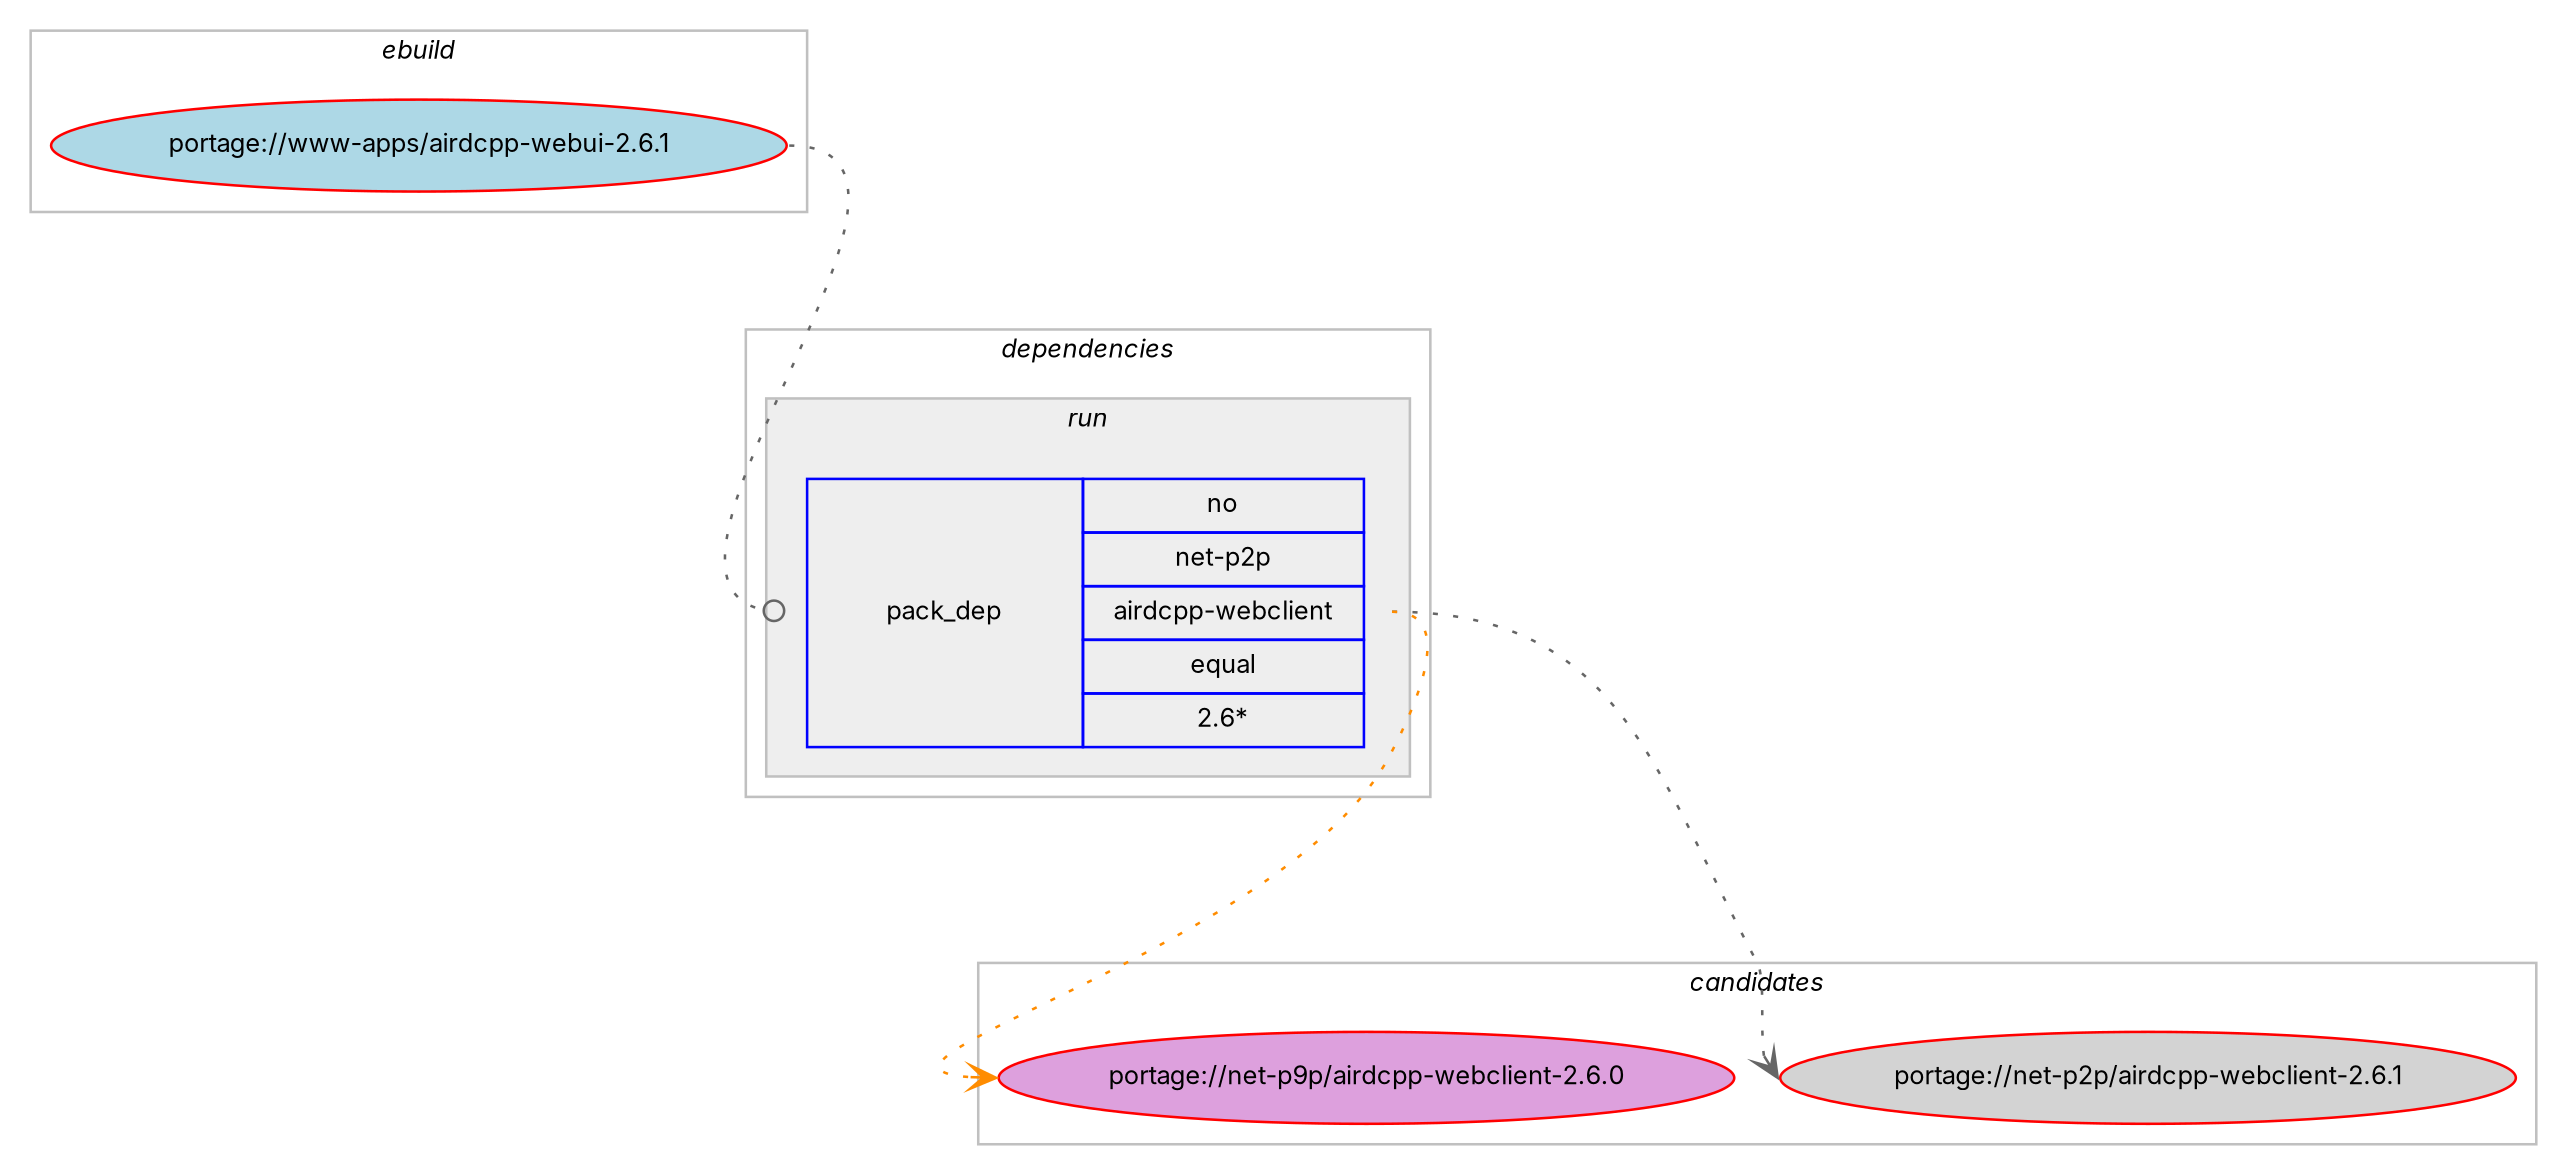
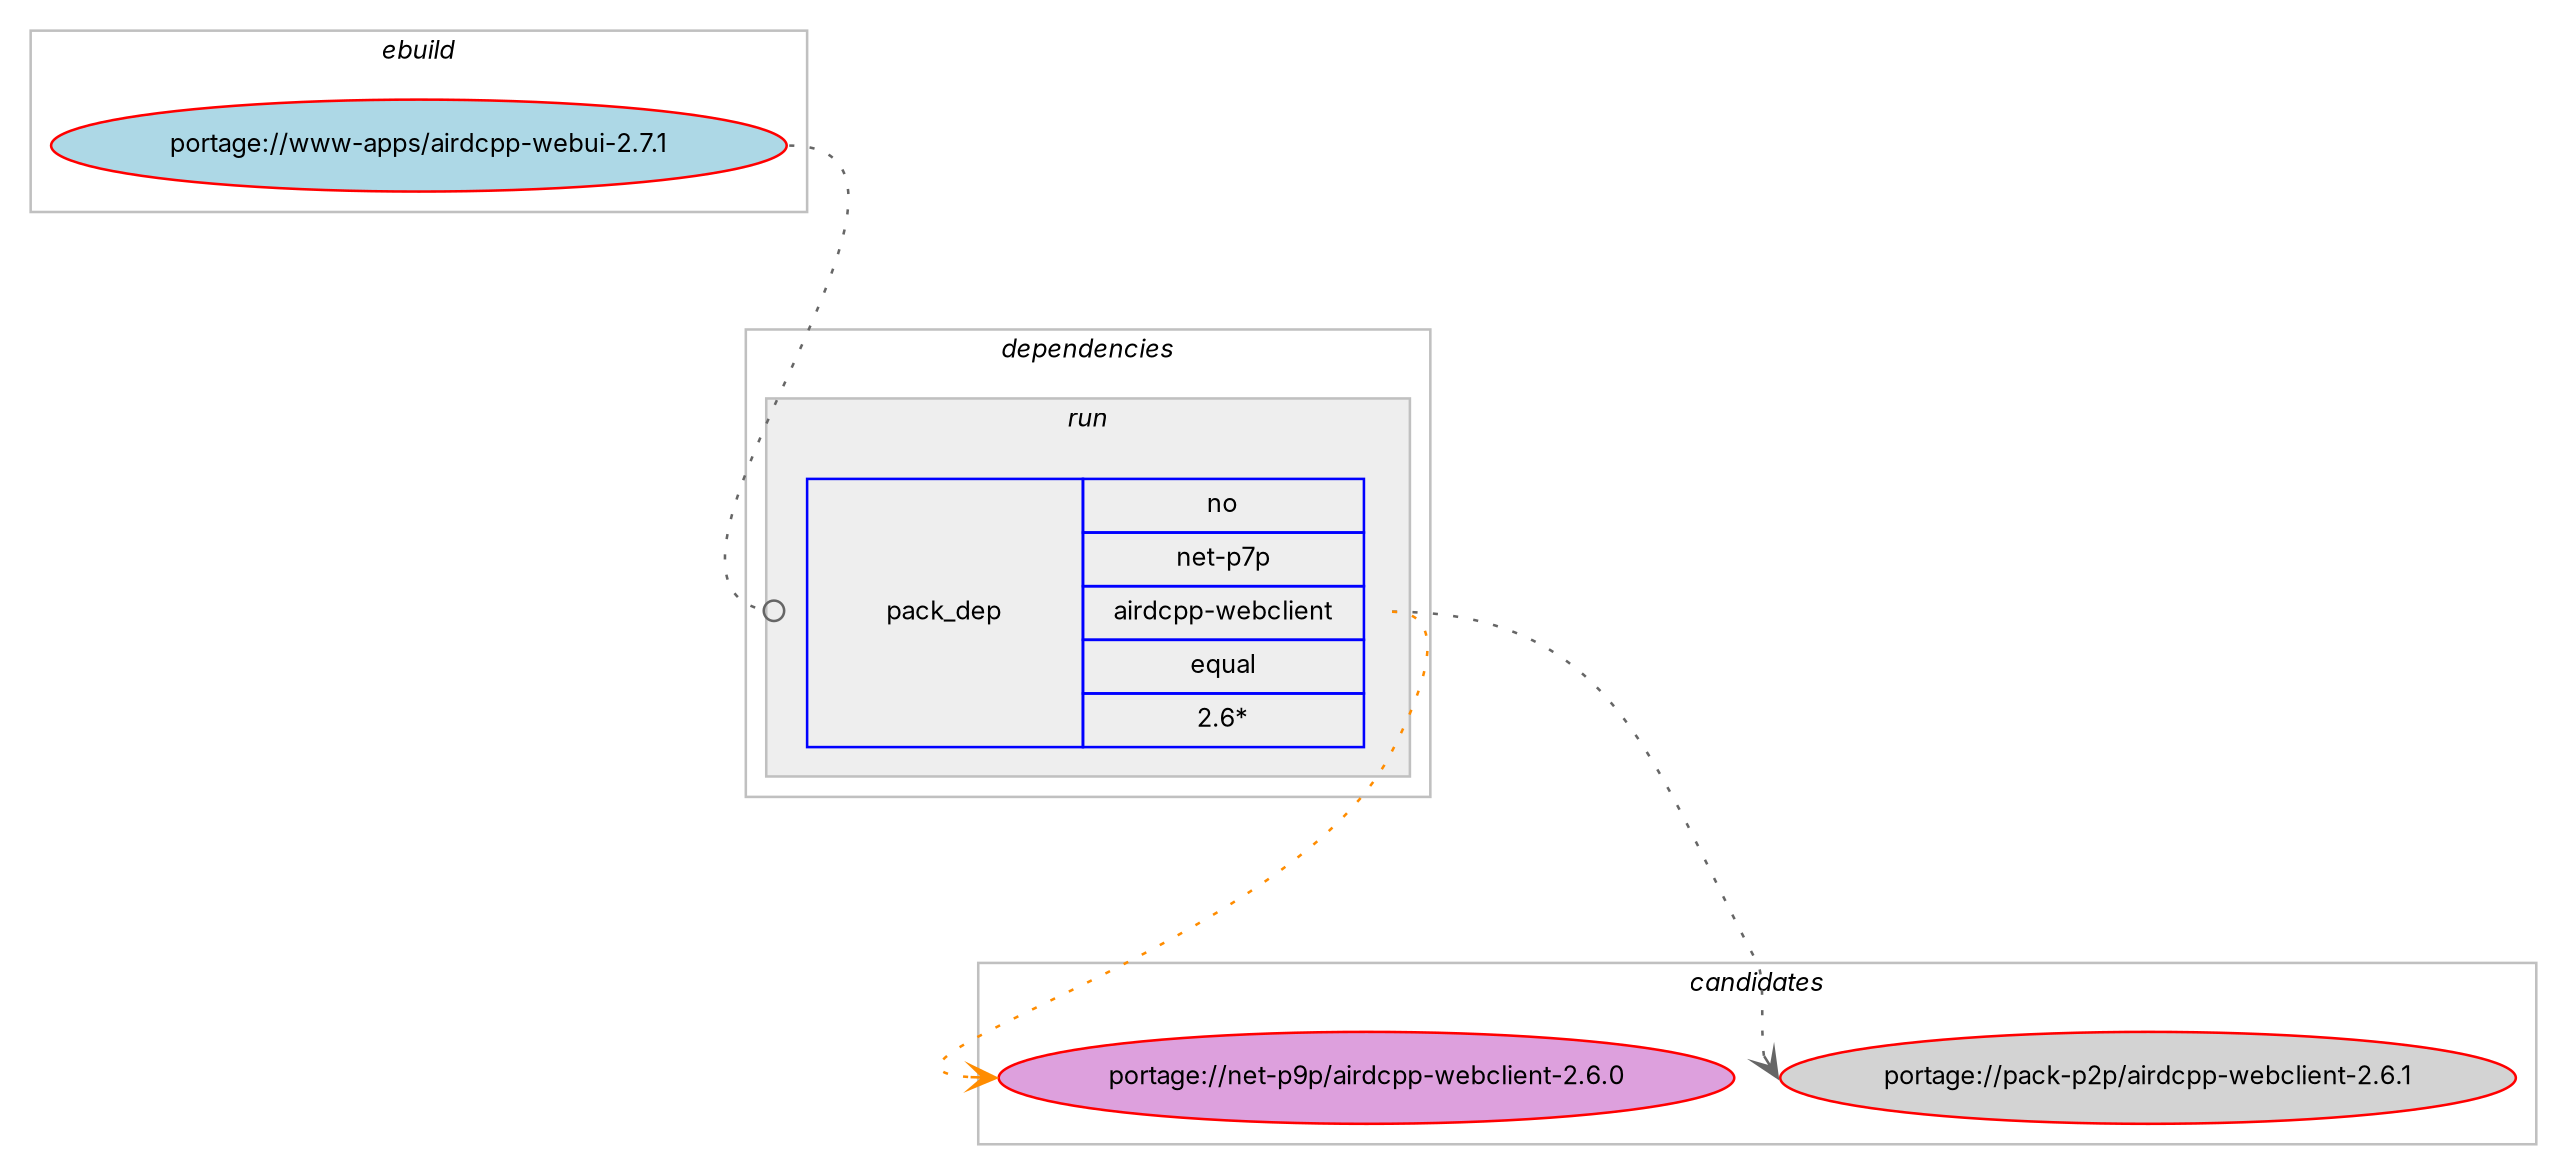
node "portage://www-apps/airdcpp-webui-2.6.1": label "portage://www-apps/airdcpp-webui-2.6.1" -> "portage://www-apps/airdcpp-webui-2.7.1"
node "pack_dep": text "net-p2p" -> "net-p7p"
node "portage://net-p2p/airdcpp-webclient-2.6.1": label "portage://net-p2p/airdcpp-webclient-2.6.1" -> "portage://pack-p2p/airdcpp-webclient-2.6.1"
